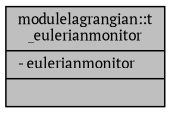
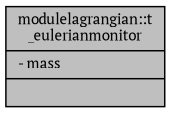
node "modulelagrangian::t": text "- eulerianmonitor" -> "- mass"
